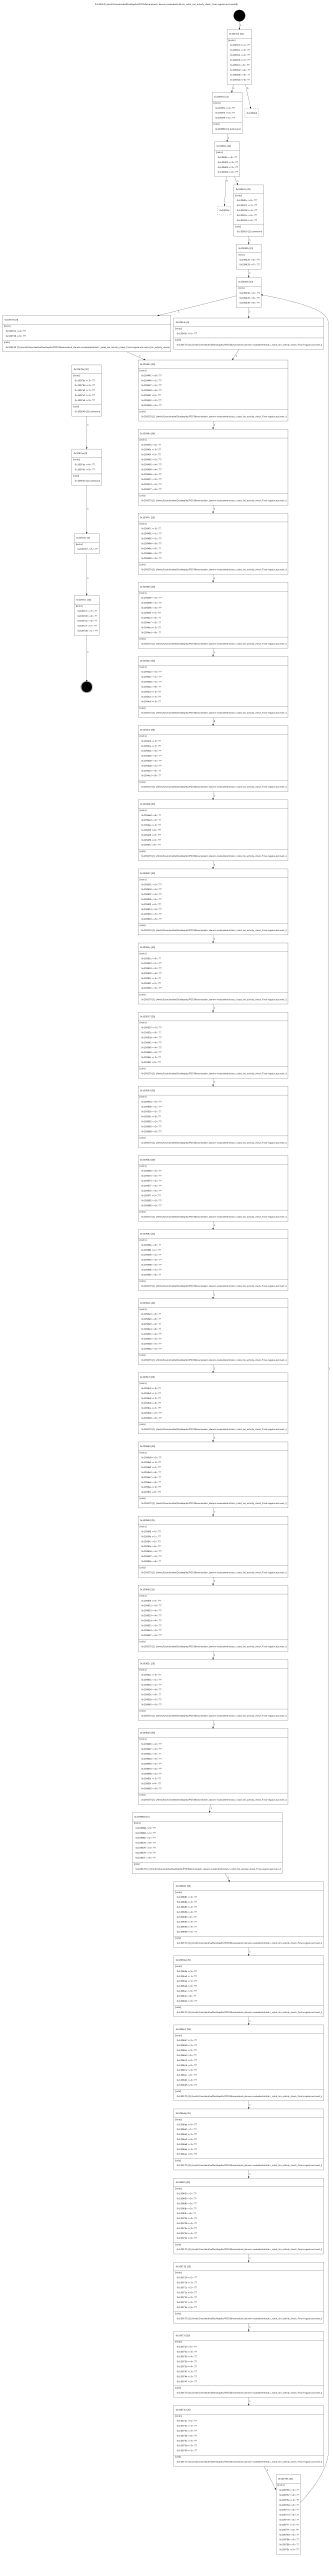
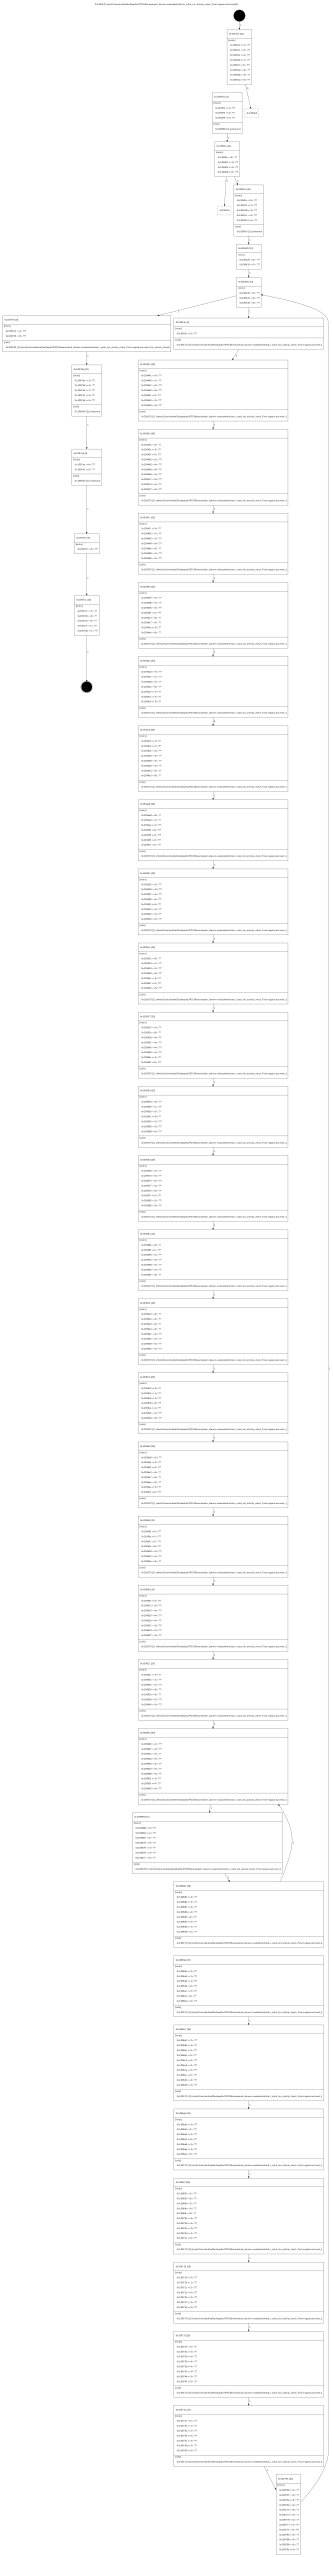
edge "0x1093c0 [32]" -> "0x1093f1 [13]": removed, label "1"
edge "0x109791 [9]" -> "0x109441 [25]": now "0x109791 [9]" -> "0x10979a [20]"
edge "0x109554 [25]" -> "0x10956d [29]": added, label "1"
edge "0x109681 [29]" -> "0x10969e [25]": now "0x109681 [29]" -> "0x109645 [35]"
